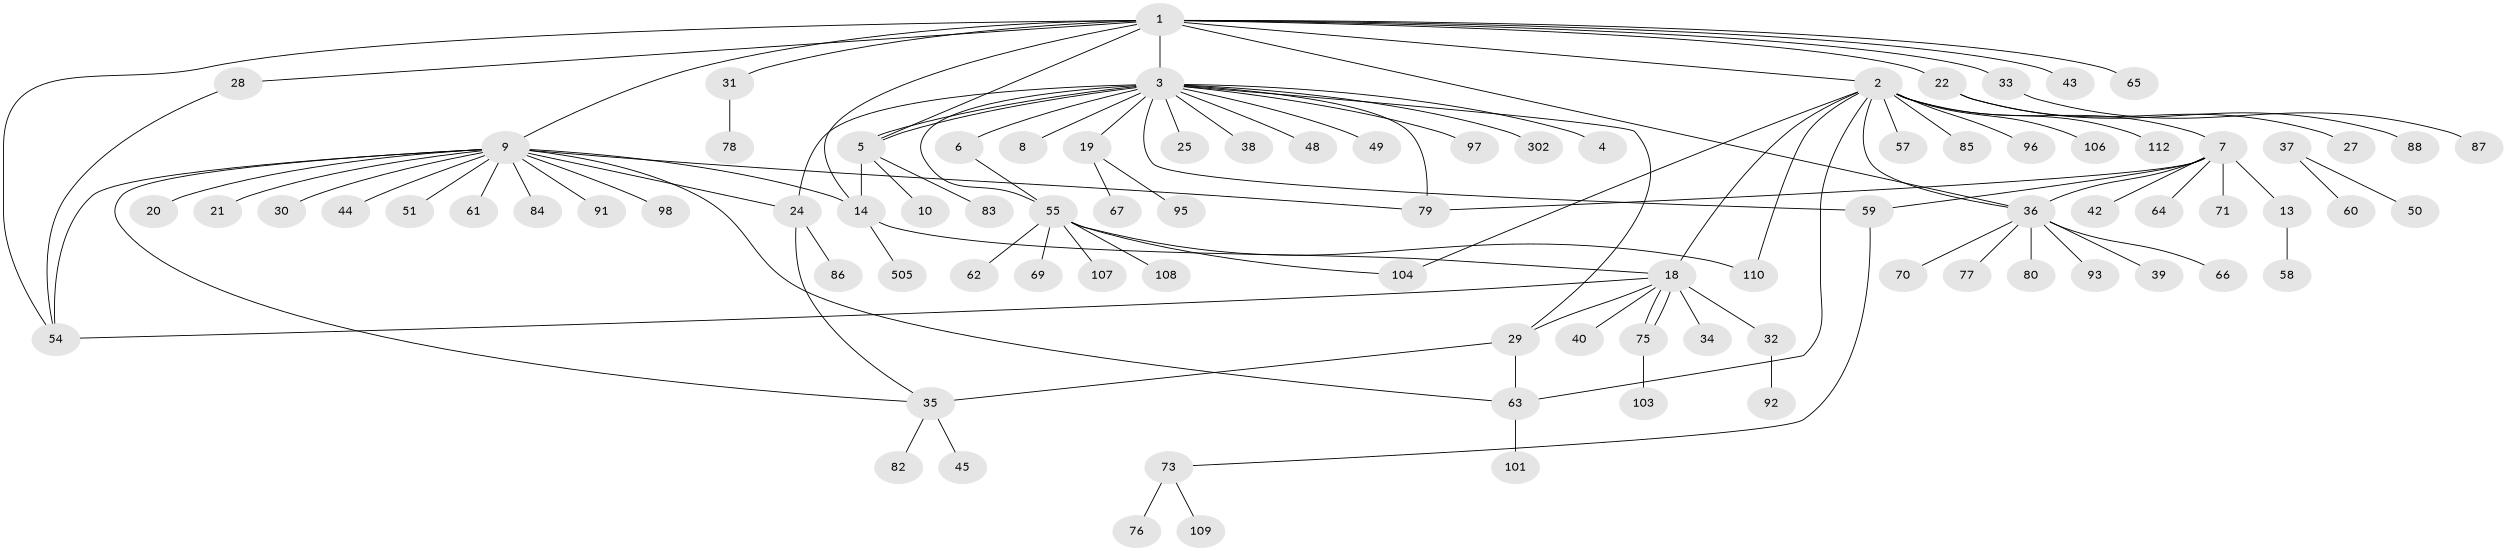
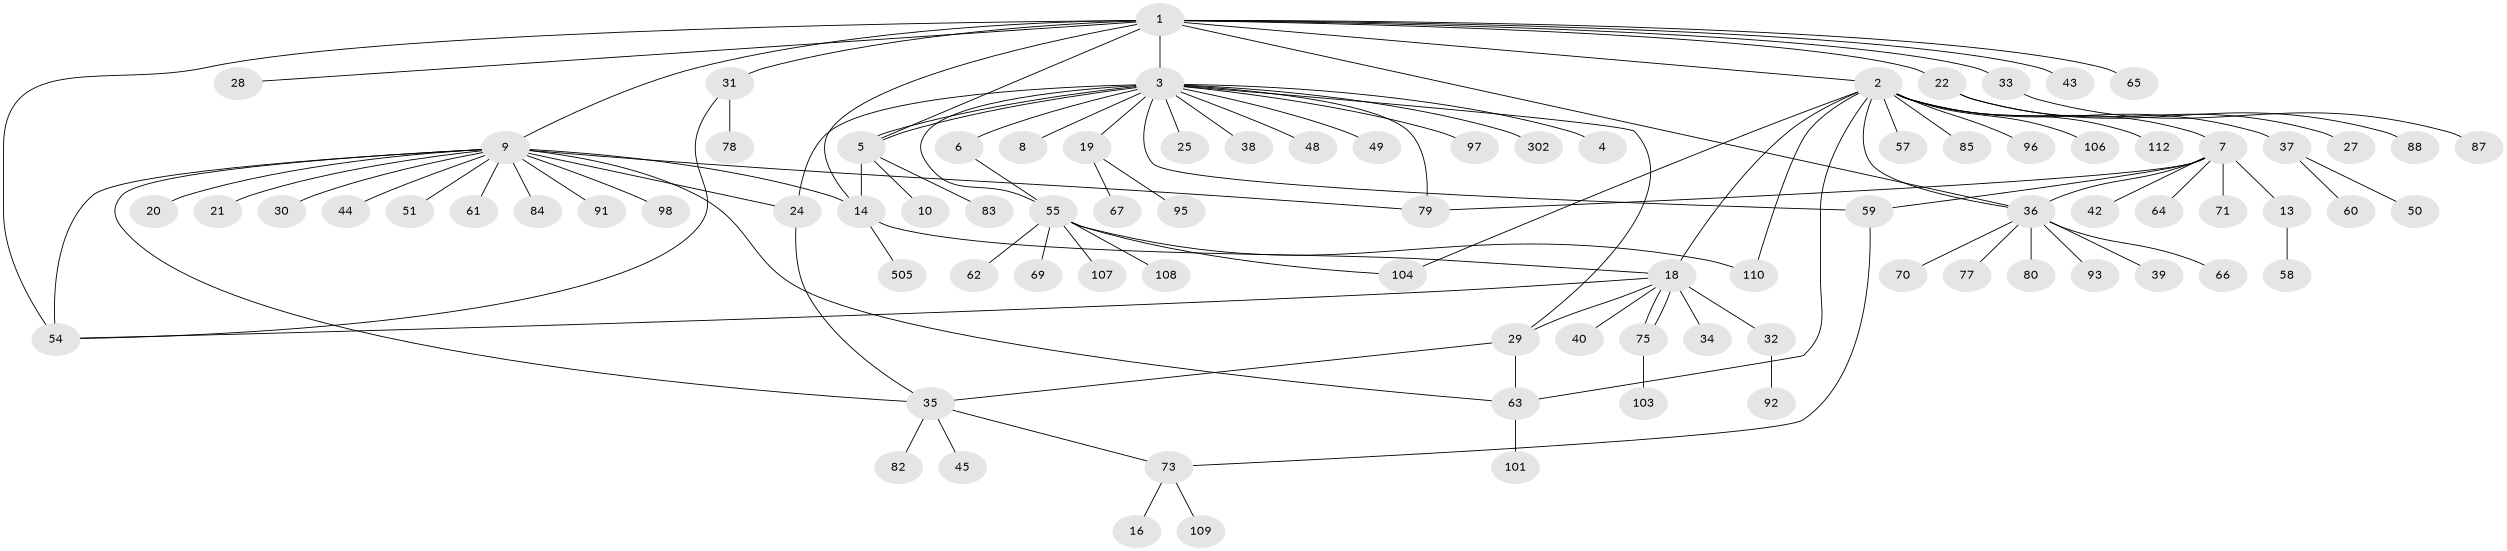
edge "2" -- "37": added
edge "28" -- "54": now "31" -- "54"
node "86": removed
edge "35" -- "73": added
node "76": label "76" -> "16"
